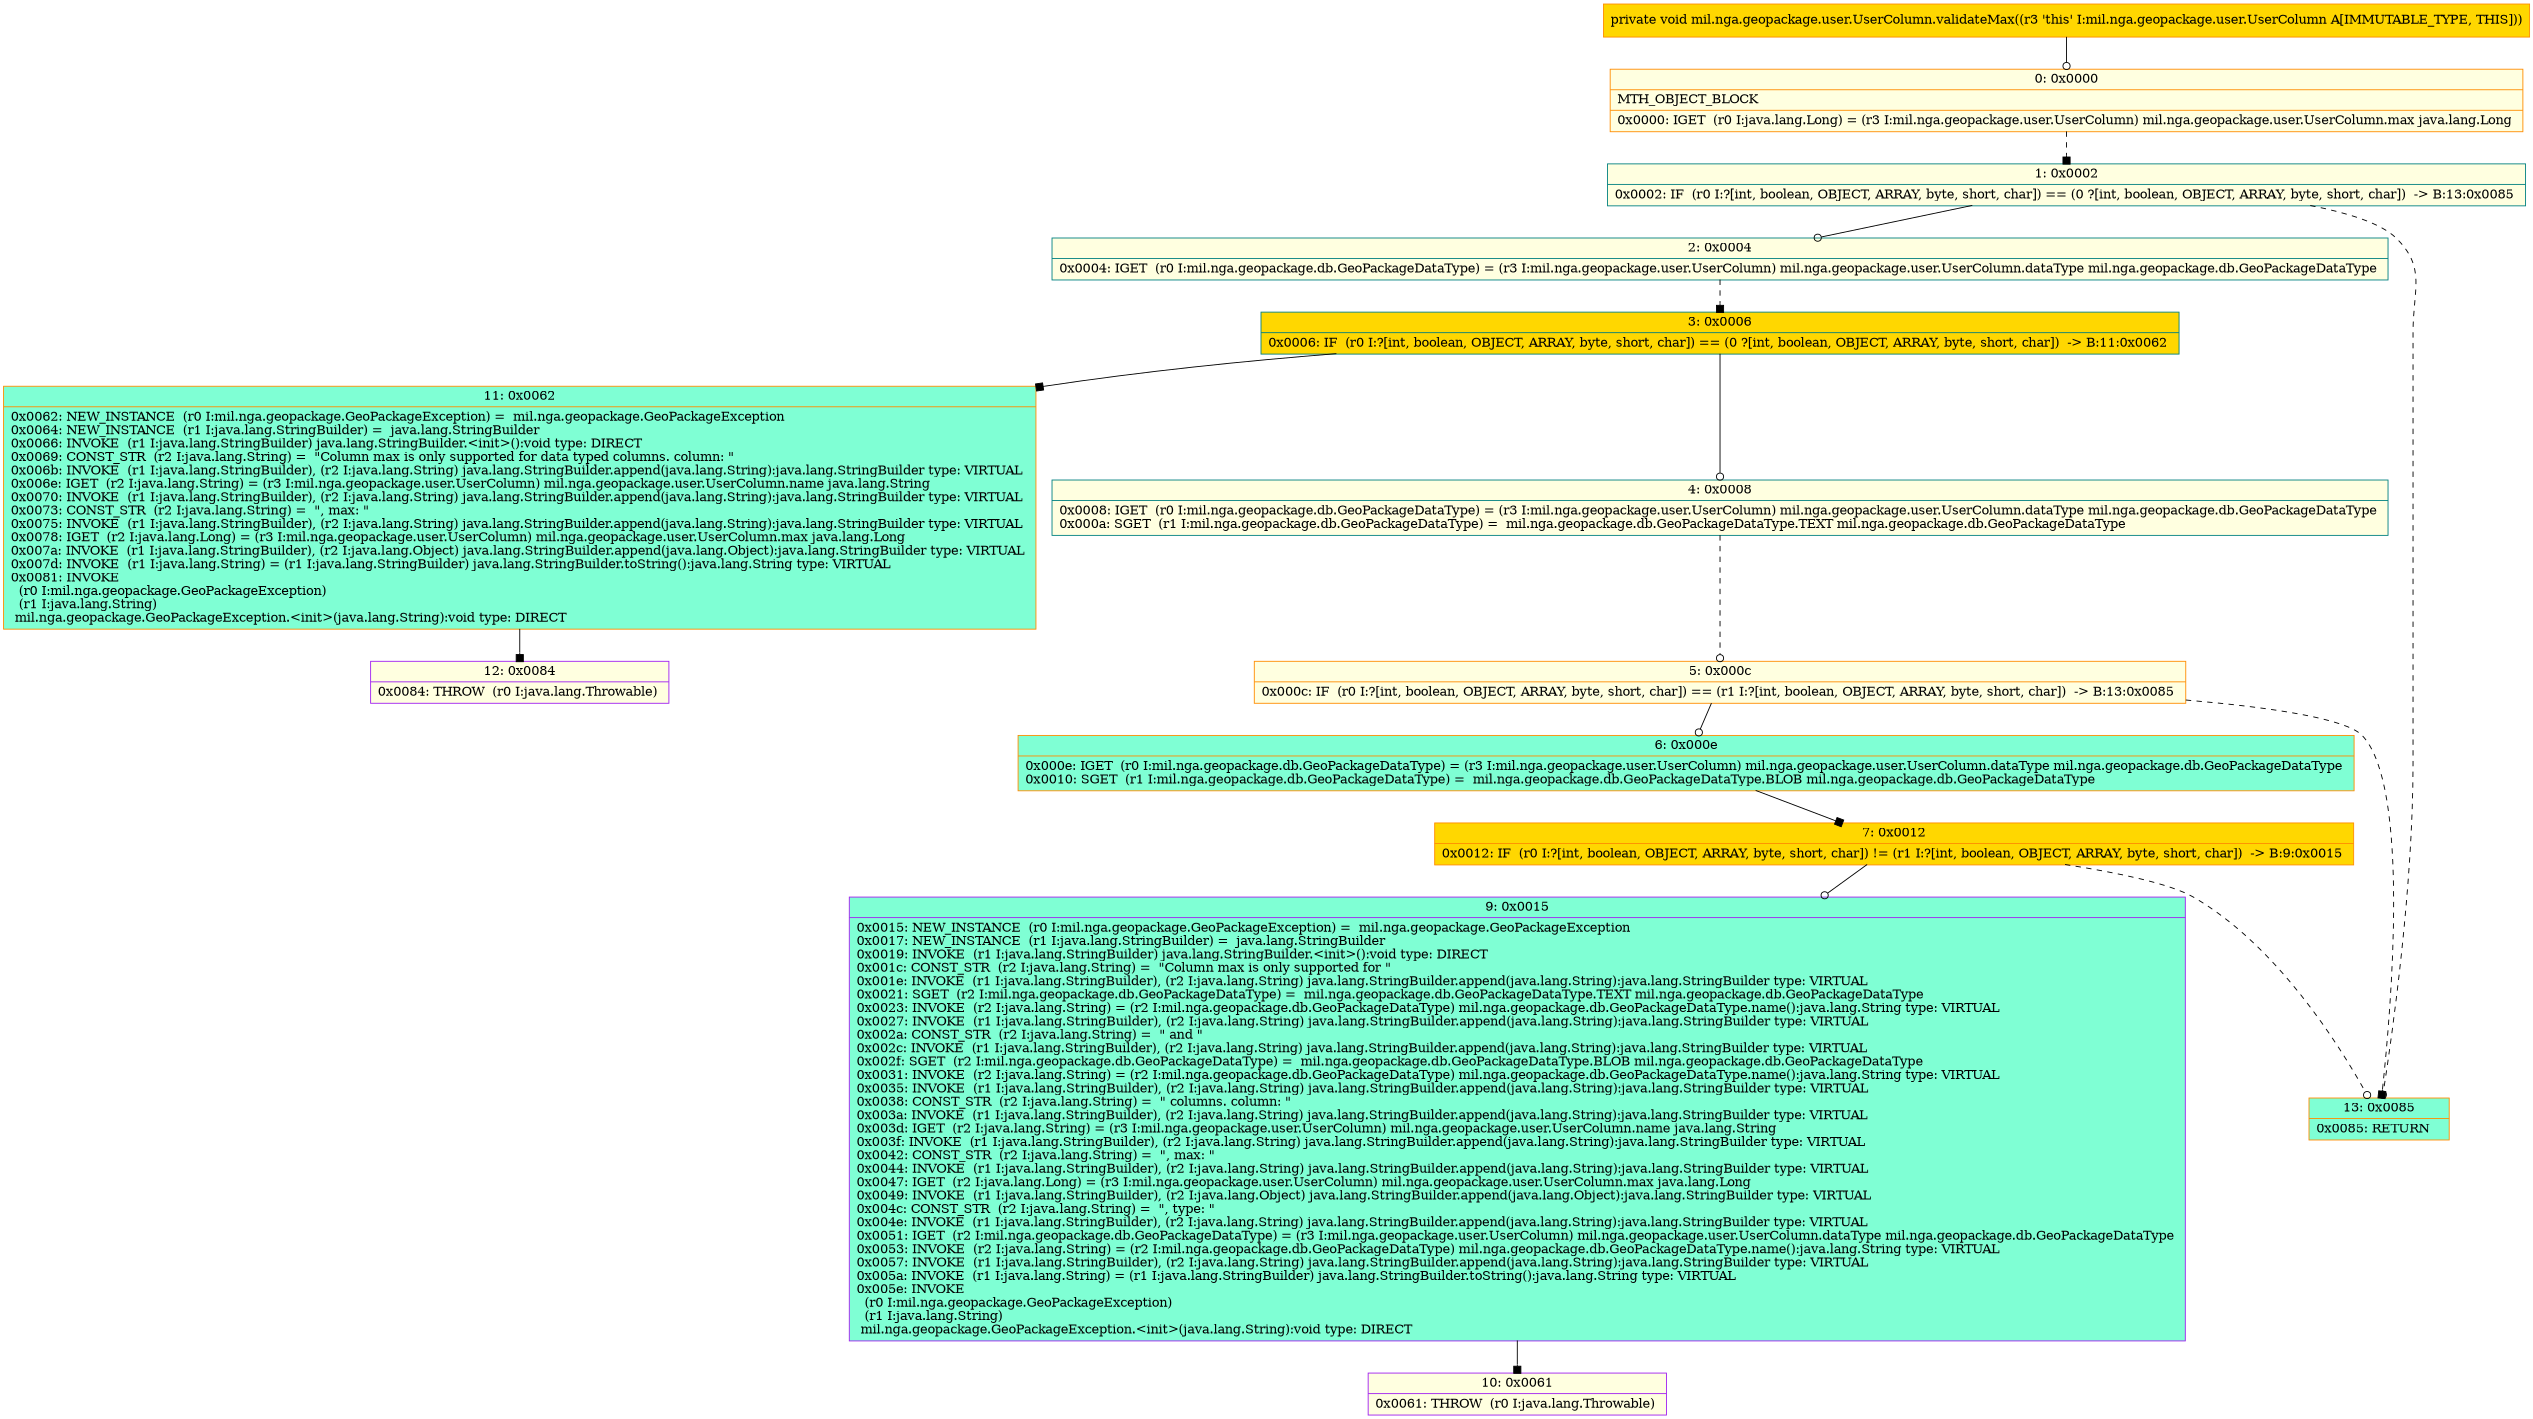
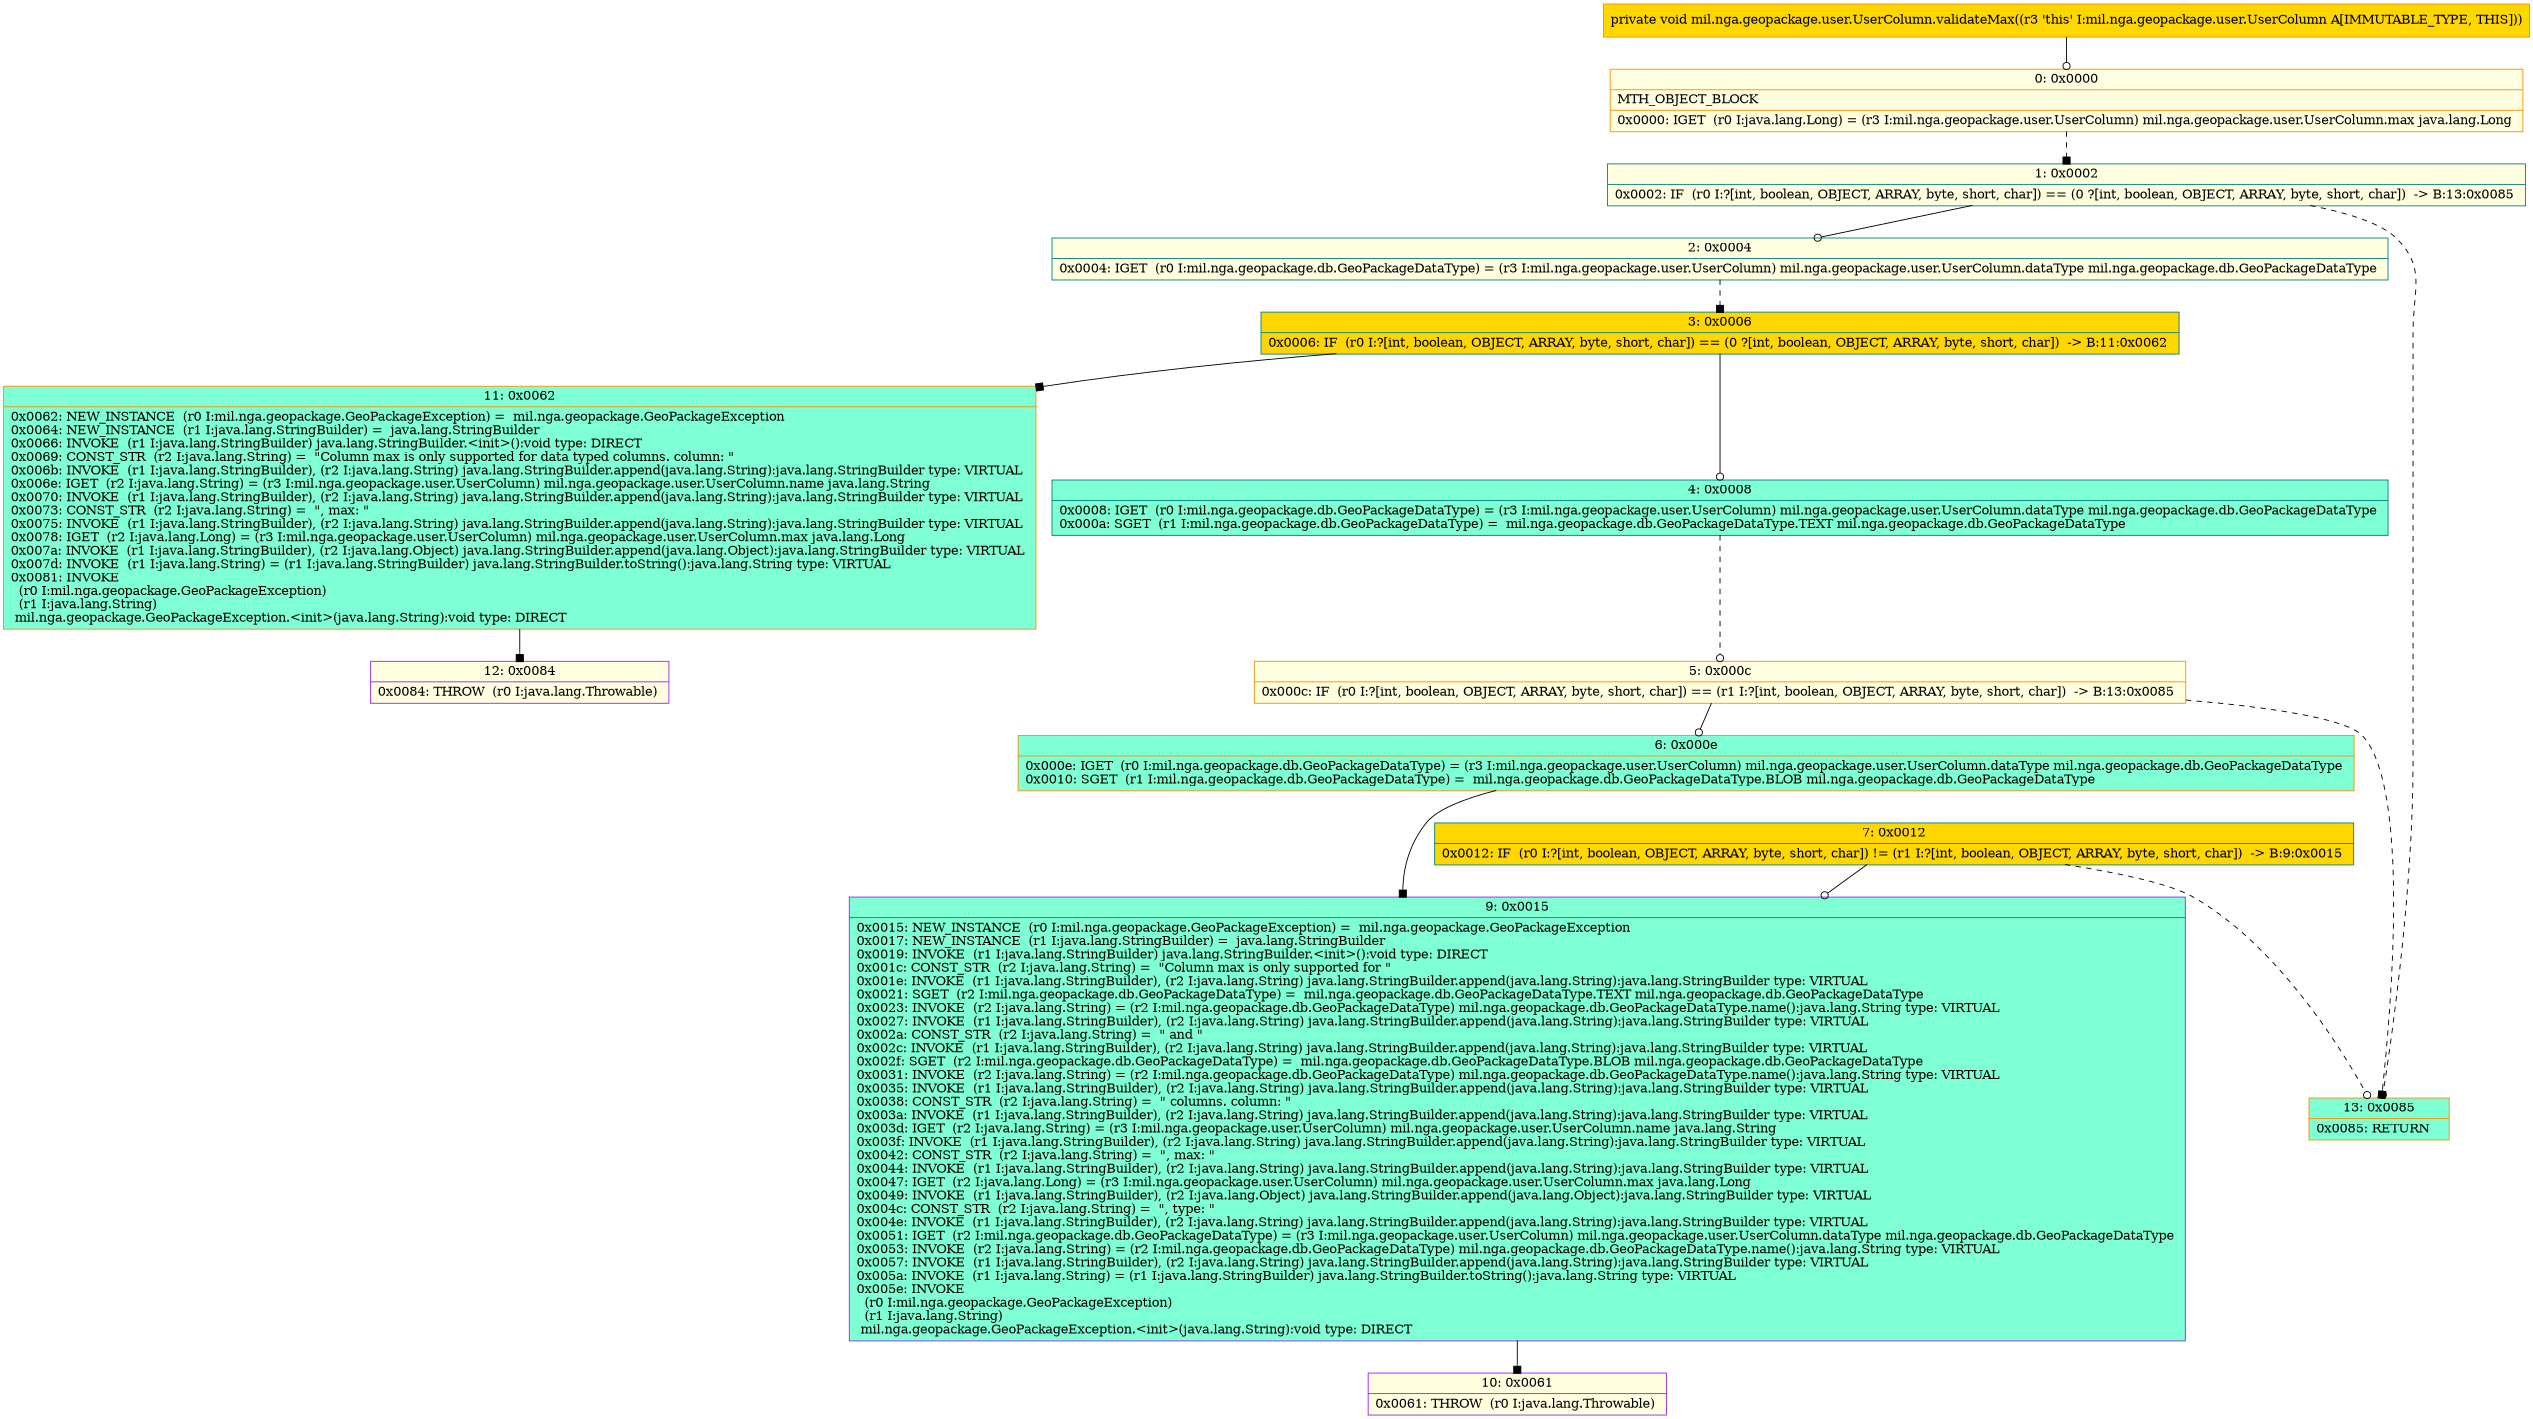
node "4: 0x0008": fillcolor lightyellow -> aquamarine
edge "6: 0x000e" -> "7: 0x0012": now "6: 0x000e" -> "9: 0x0015"
node "7: 0x0012": color darkorange -> teal
